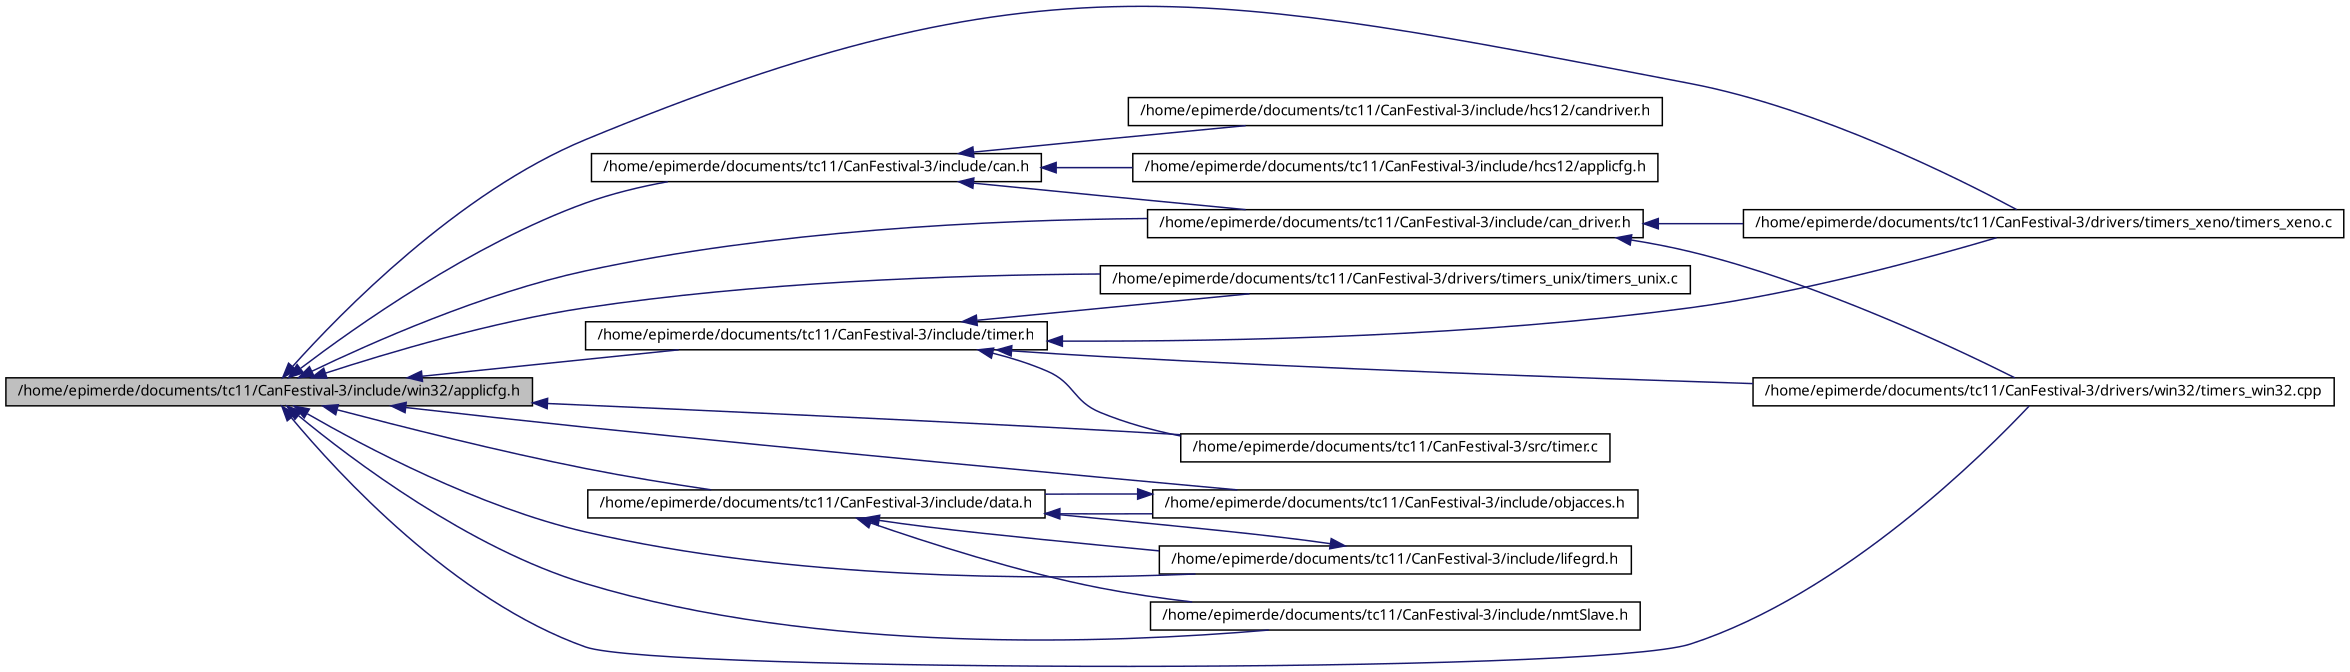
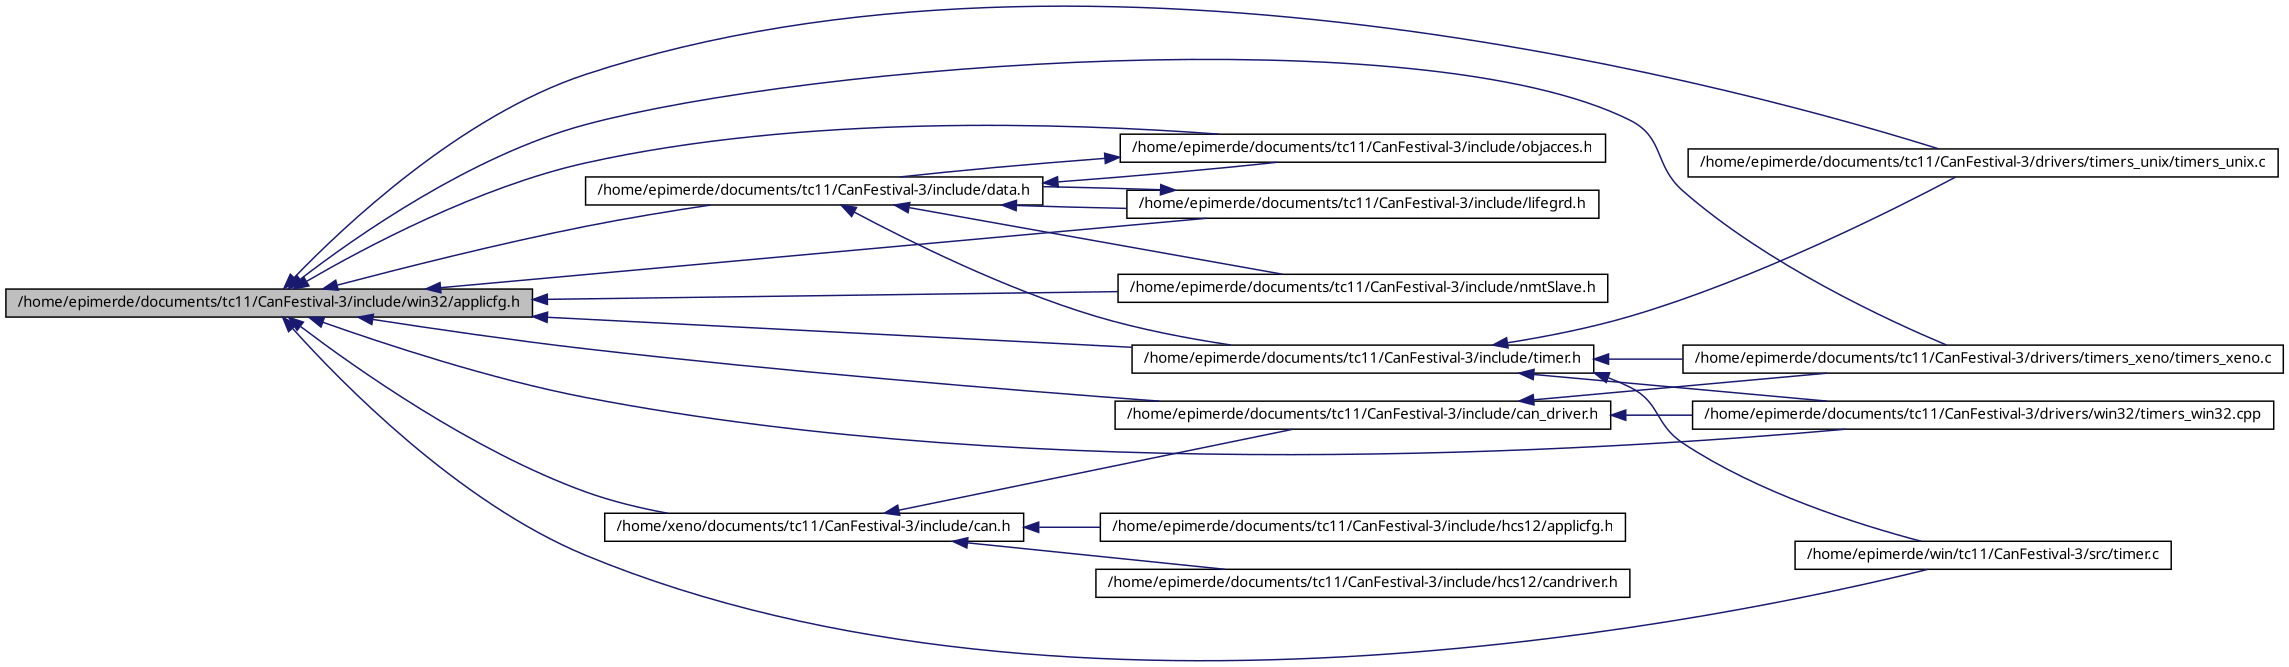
node "/home/epimerde/documents/tc11/CanFestival-3/include/can.h": label "/home/epimerde/documents/tc11/CanFestival-3/include/can.h" -> "/home/xeno/documents/tc11/CanFestival-3/include/can.h"
edge "/home/epimerde/documents/tc11/CanFestival-3/include/timer.h" -> "/home/epimerde/documents/tc11/CanFestival-3/include/data.h": added
node "/home/epimerde/documents/tc11/CanFestival-3/src/timer.c": label "/home/epimerde/documents/tc11/CanFestival-3/src/timer.c" -> "/home/epimerde/win/tc11/CanFestival-3/src/timer.c"
